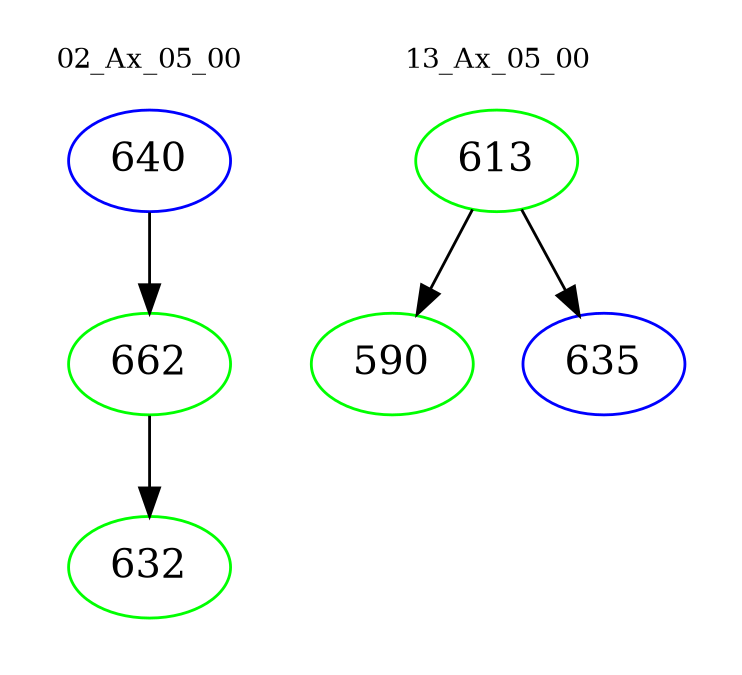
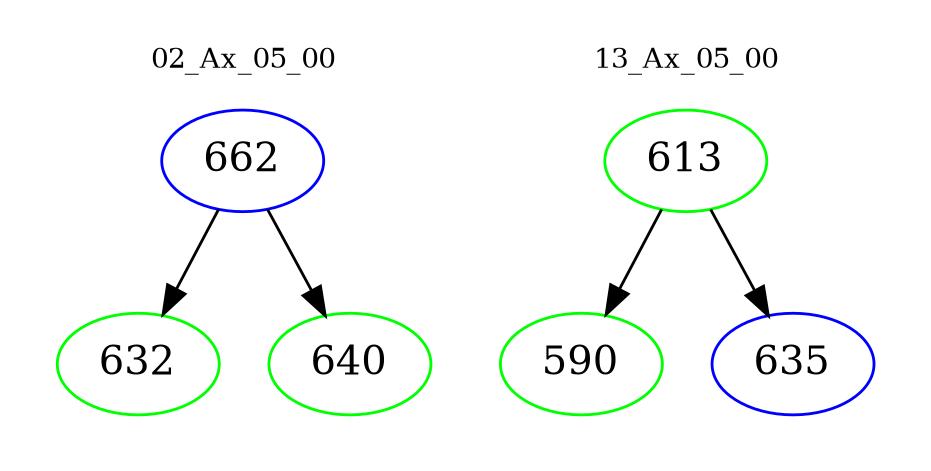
node "640": color blue -> green
edge "640" -> "662": reversed
node "662": color green -> blue
